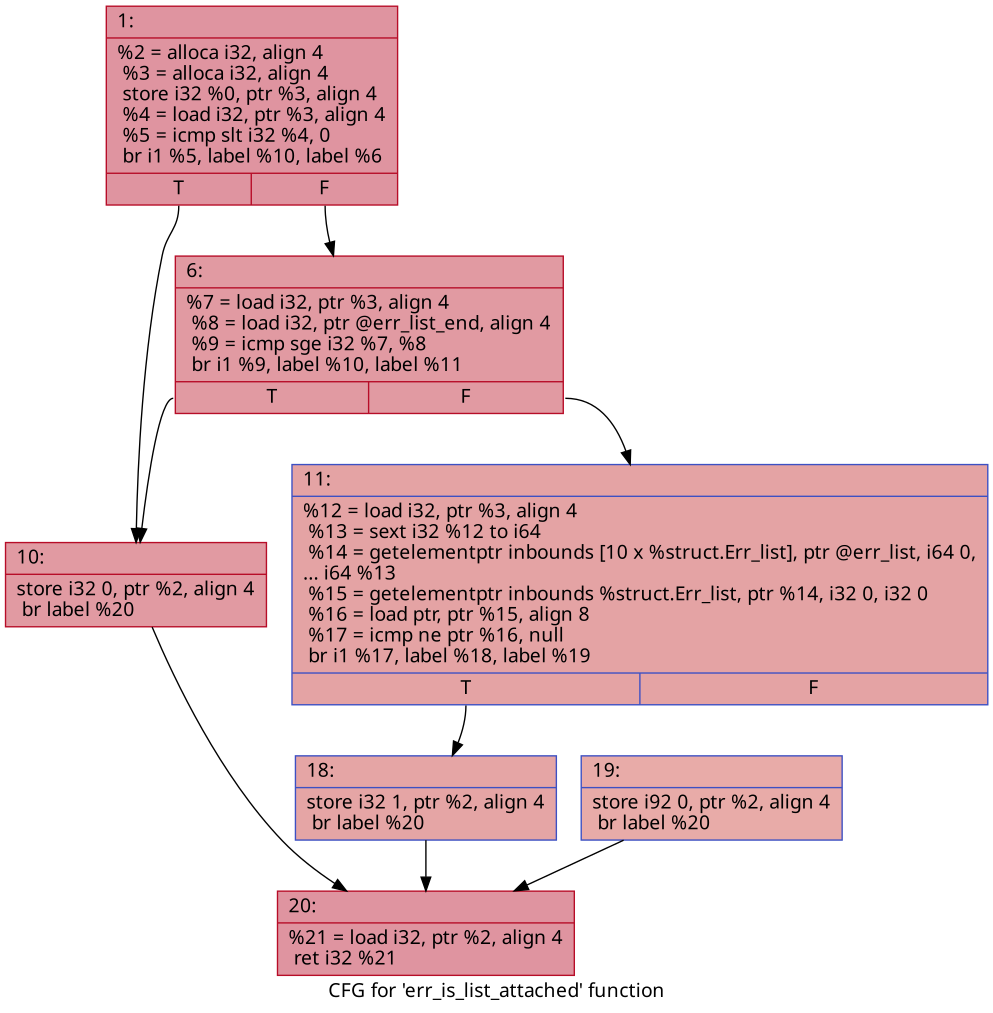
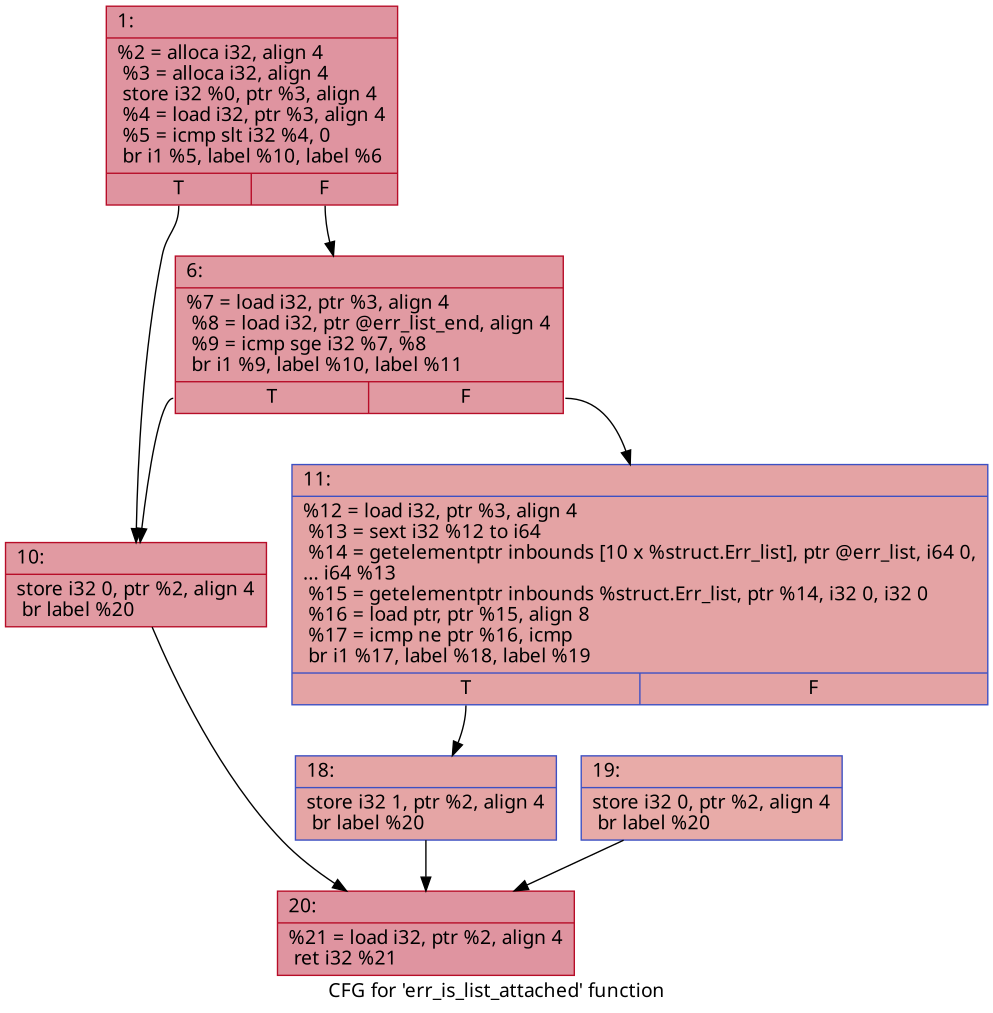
node "11:": text "%17 = icmp ne ptr %16, null" -> "%17 = icmp ne ptr %16, icmp"
node "19:": text "store i92 0, ptr %2, align 4" -> "store i32 0, ptr %2, align 4"
